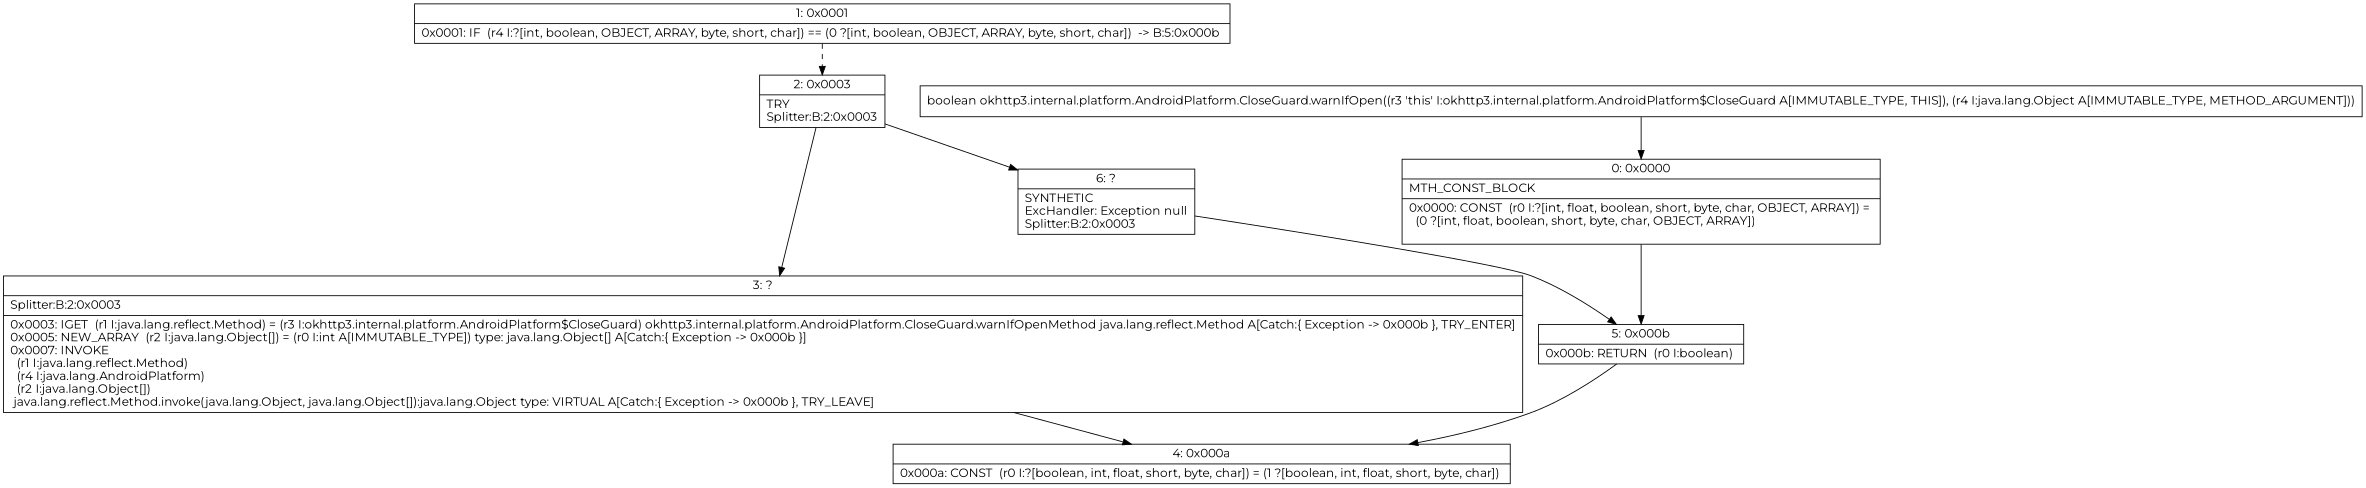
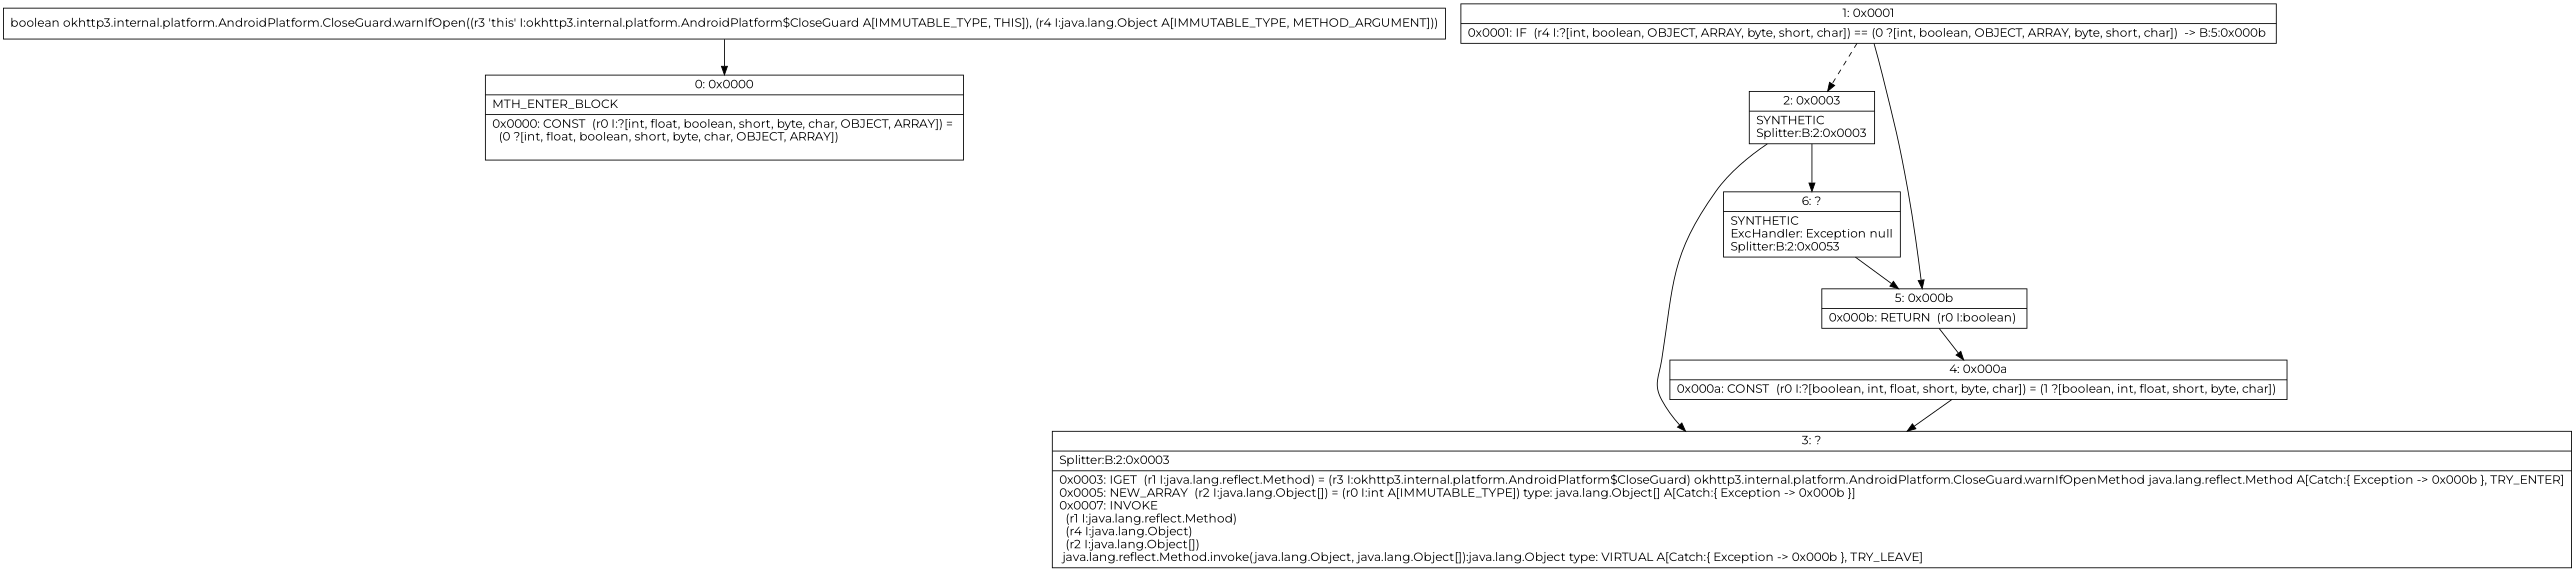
node "2: 0x0003": text "TRY" -> "SYNTHETIC"
node "0: 0x0000": text "MTH_CONST_BLOCK" -> "MTH_ENTER_BLOCK"
node "6: ?": text "Splitter:B:2:0x0003" -> "Splitter:B:2:0x0053"
edge "0: 0x0000" -> "5: 0x000b": now "1: 0x0001" -> "5: 0x000b"
node "3: ?": text "(r4 I:java.lang.AndroidPlatform)" -> "(r4 I:java.lang.Object)"
edge "3: ?" -> "4: 0x000a": reversed
